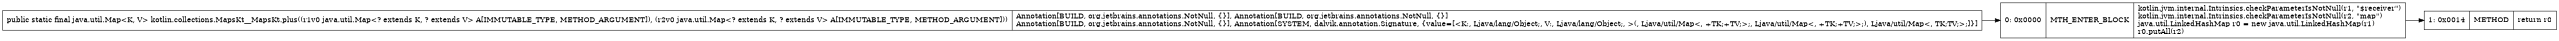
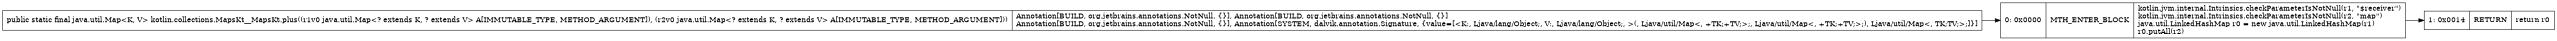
node "1: 0x0014": text "METHOD" -> "RETURN"
